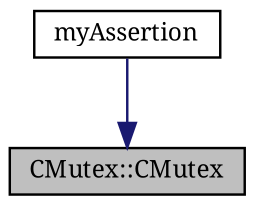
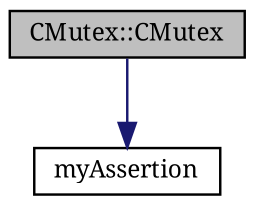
edge "myAssertion" -> "CMutex::CMutex": reversed
